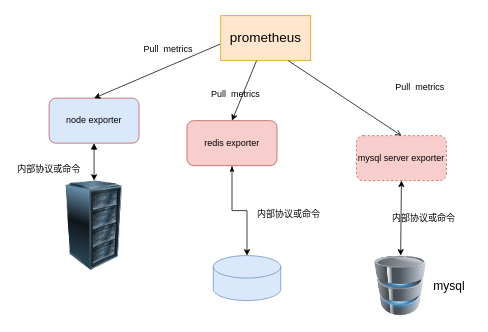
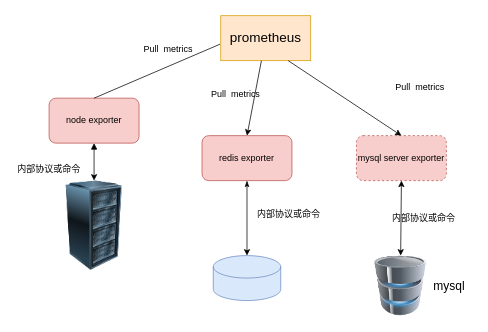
edge "prometheus" -> "node exporter": arrowhead classic -> none
node "node exporter": fillcolor #dae8fc -> #f8cecc
edge "prometheus" -> "mysql server exporter": arrowhead open -> classic
node "redis exporter": moved (232, 143) -> (247, 158)
